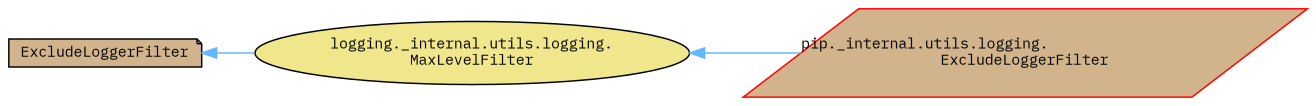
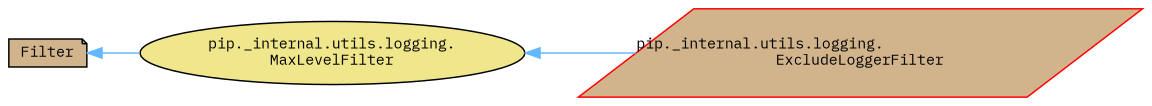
node "ExcludeLoggerFilter": label "ExcludeLoggerFilter" -> "Filter"
node "logging._internal.utils.logging. MaxLevelFilter": label "logging._internal.utils.logging. MaxLevelFilter" -> "pip._internal.utils.logging. MaxLevelFilter"
